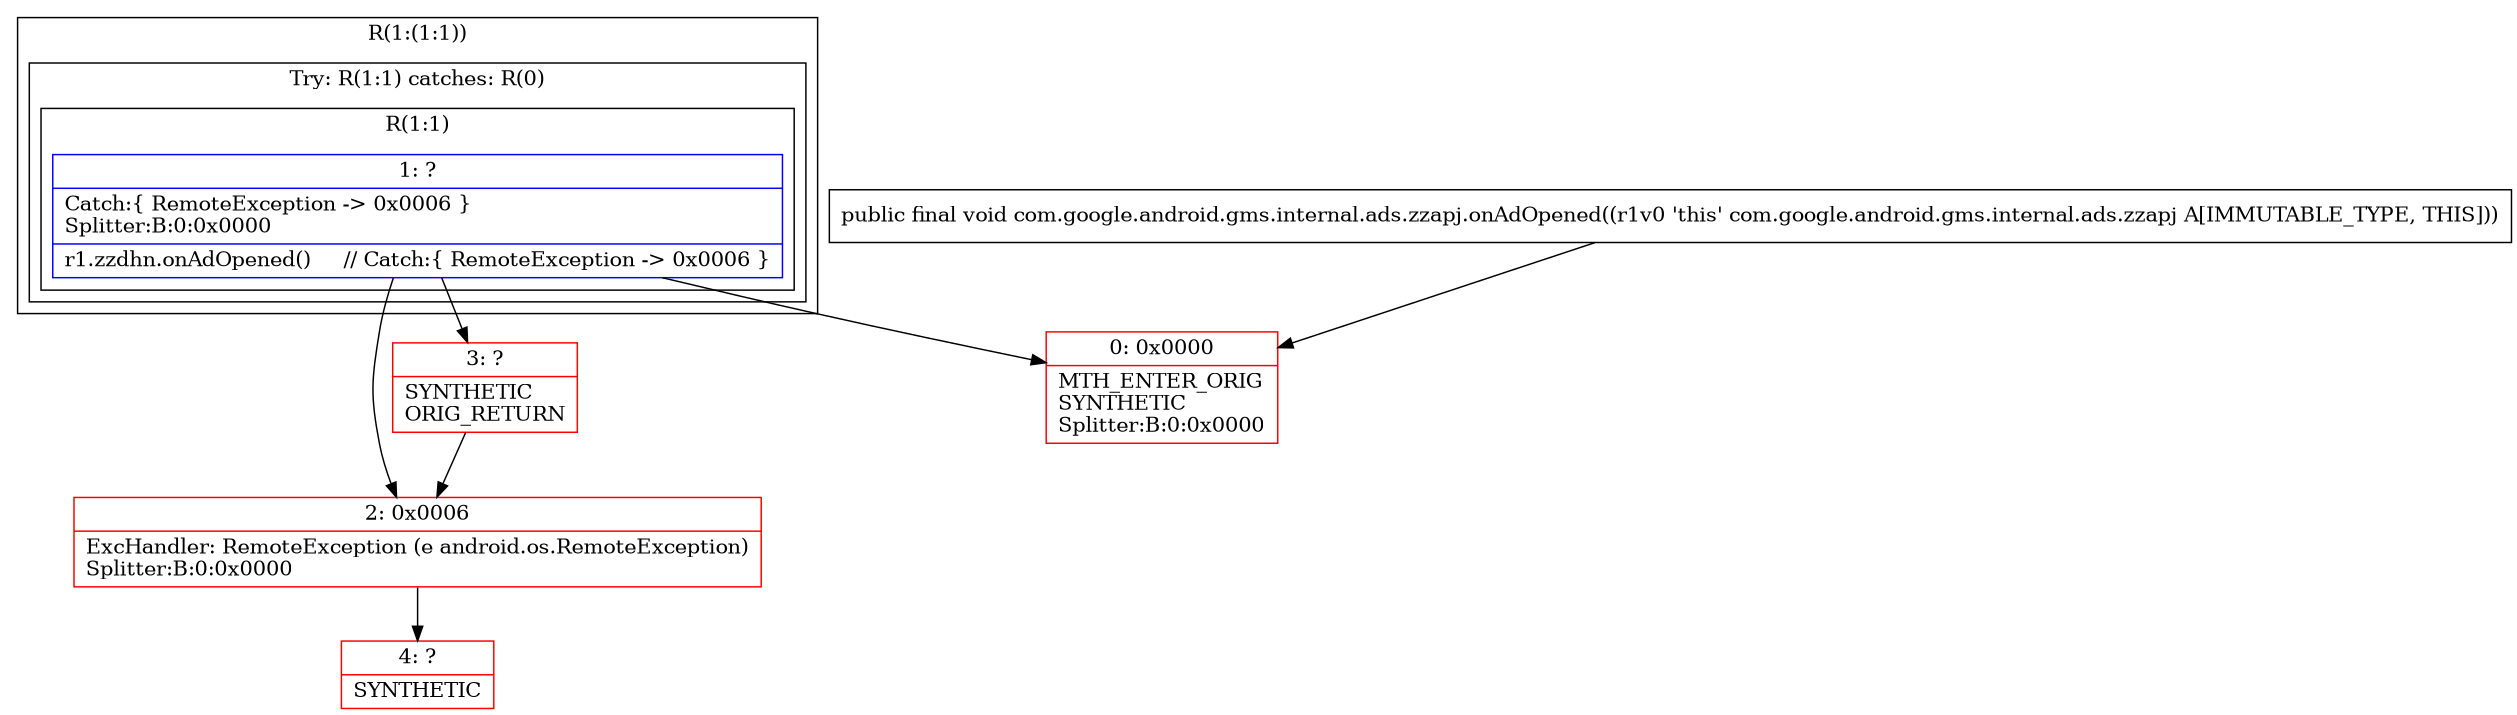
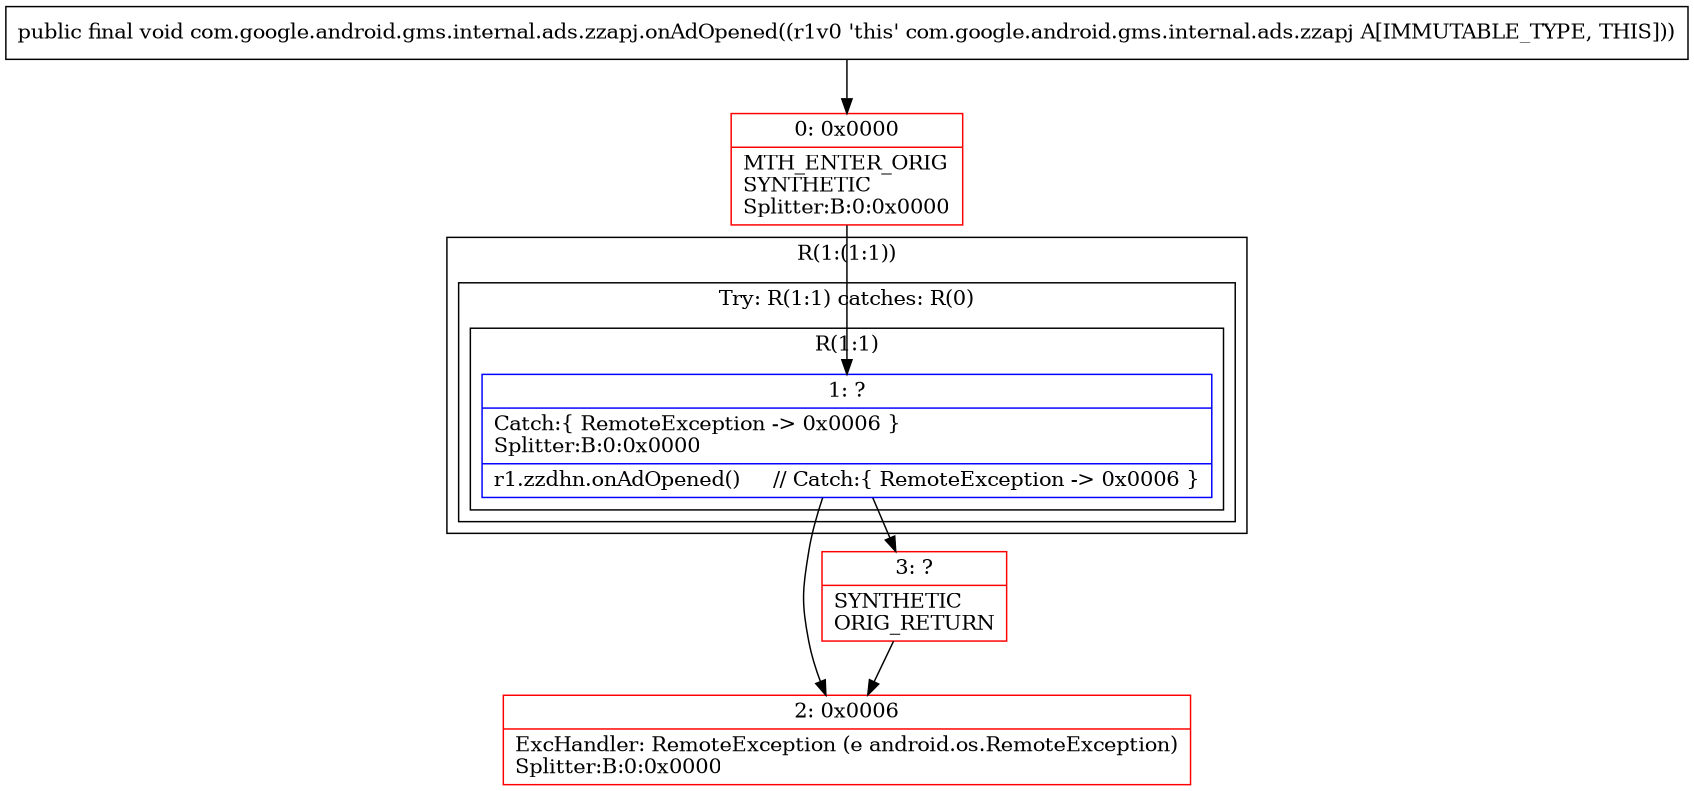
edge "1: ?" -> "0: 0x0000": reversed
node "4: ?": removed
